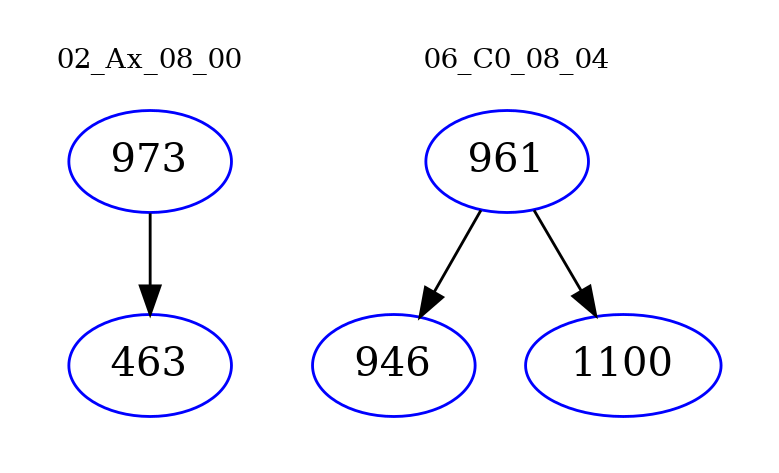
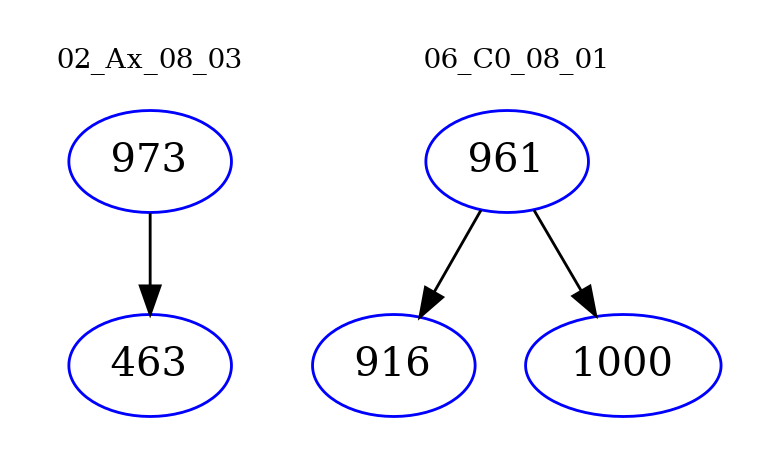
cluster "02_Ax_08_00": label "02_Ax_08_00" -> "02_Ax_08_03"
cluster "06_C0_08_04": label "06_C0_08_04" -> "06_C0_08_01"
node "946": label "946" -> "916"
node "1100": label "1100" -> "1000"
